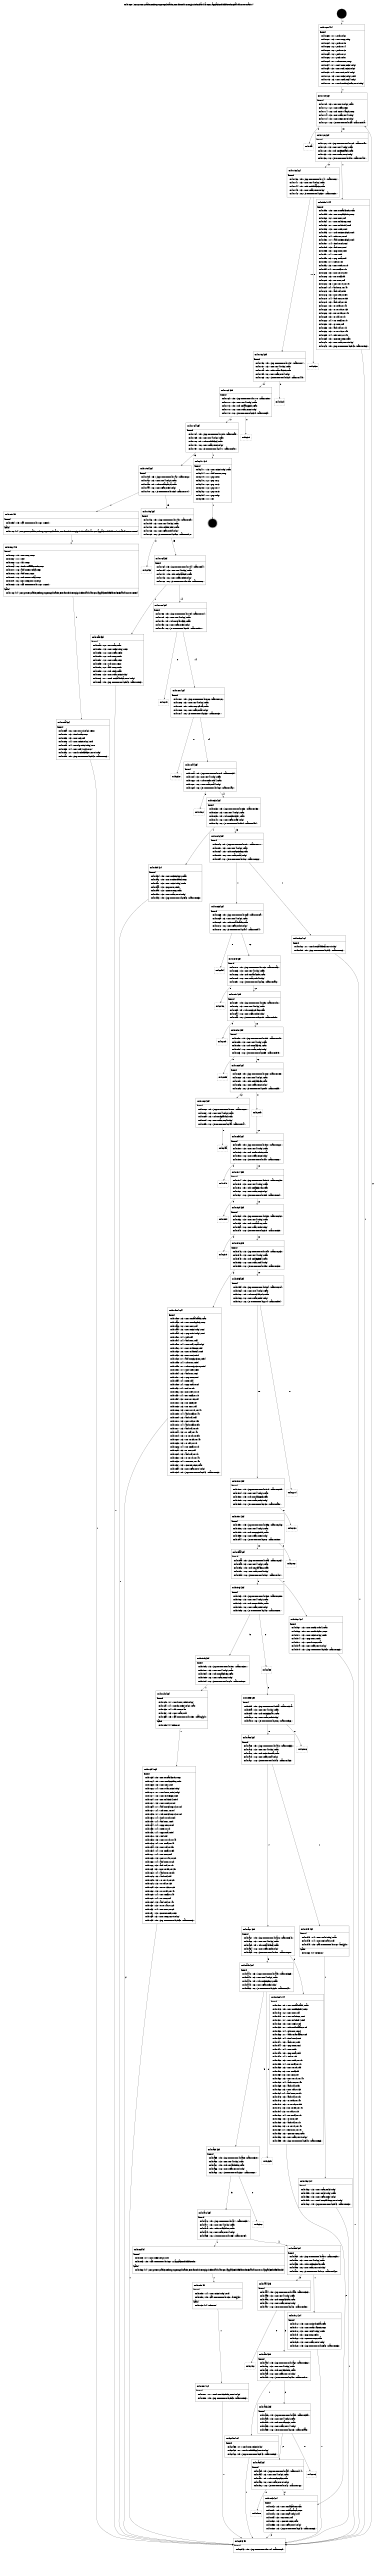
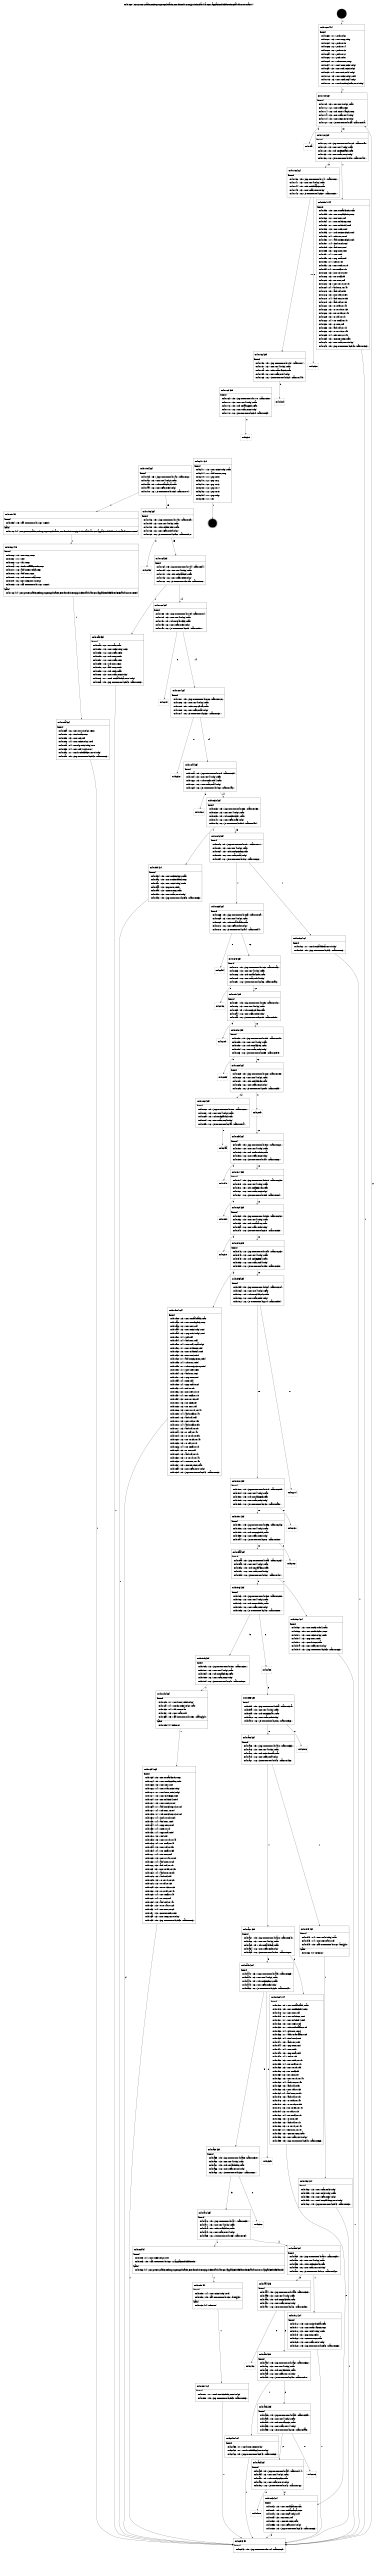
edge "0x401752 [25]" -> "0x40176b [25]": removed, label "17"
node "0x401784 [25]": removed
edge "0x401978 [25]" -> "0x401991 [25]": added, label "10"
